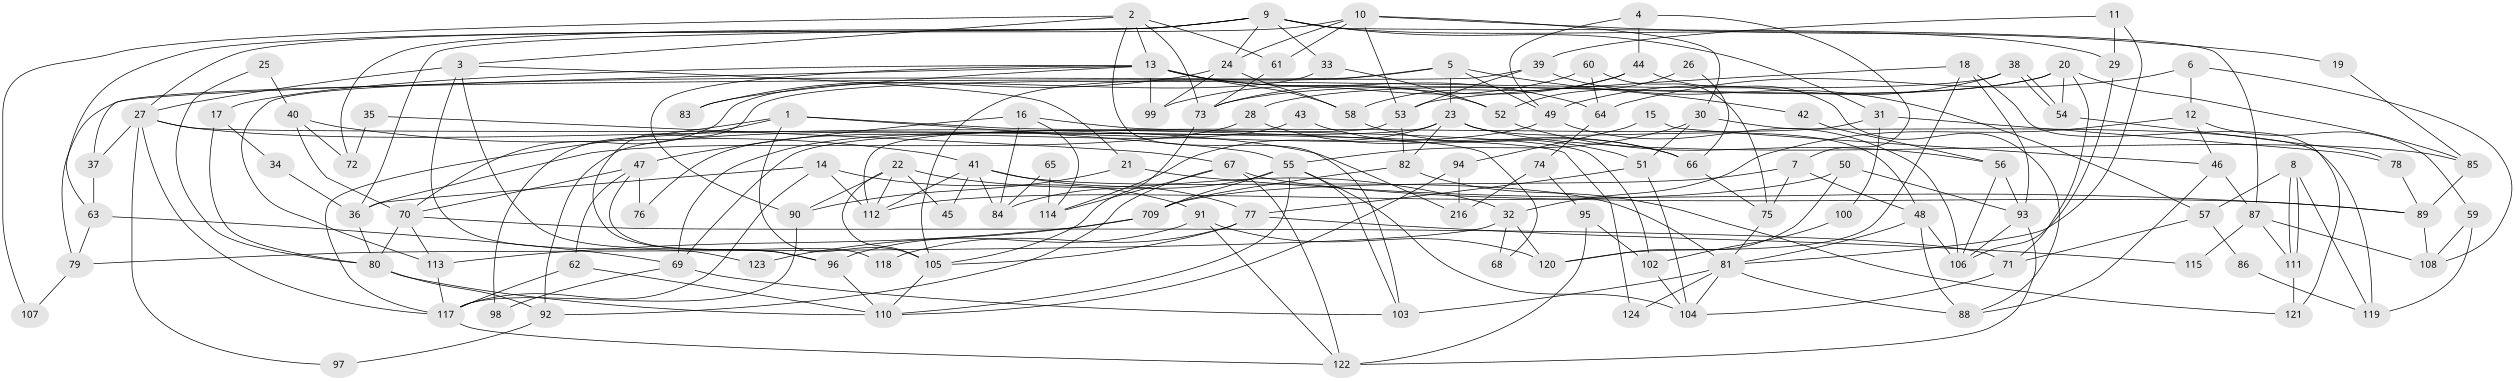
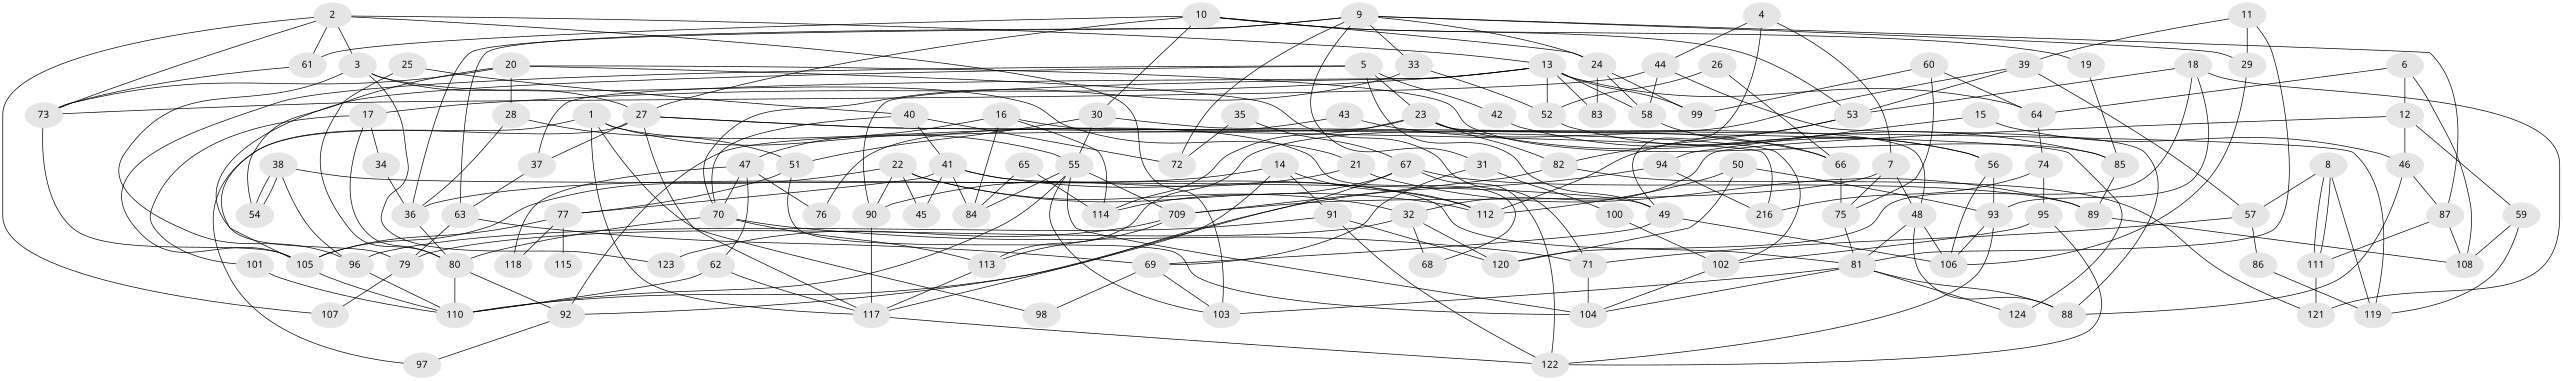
node "78": removed
edge "87" -- "115": removed
node "101": added
